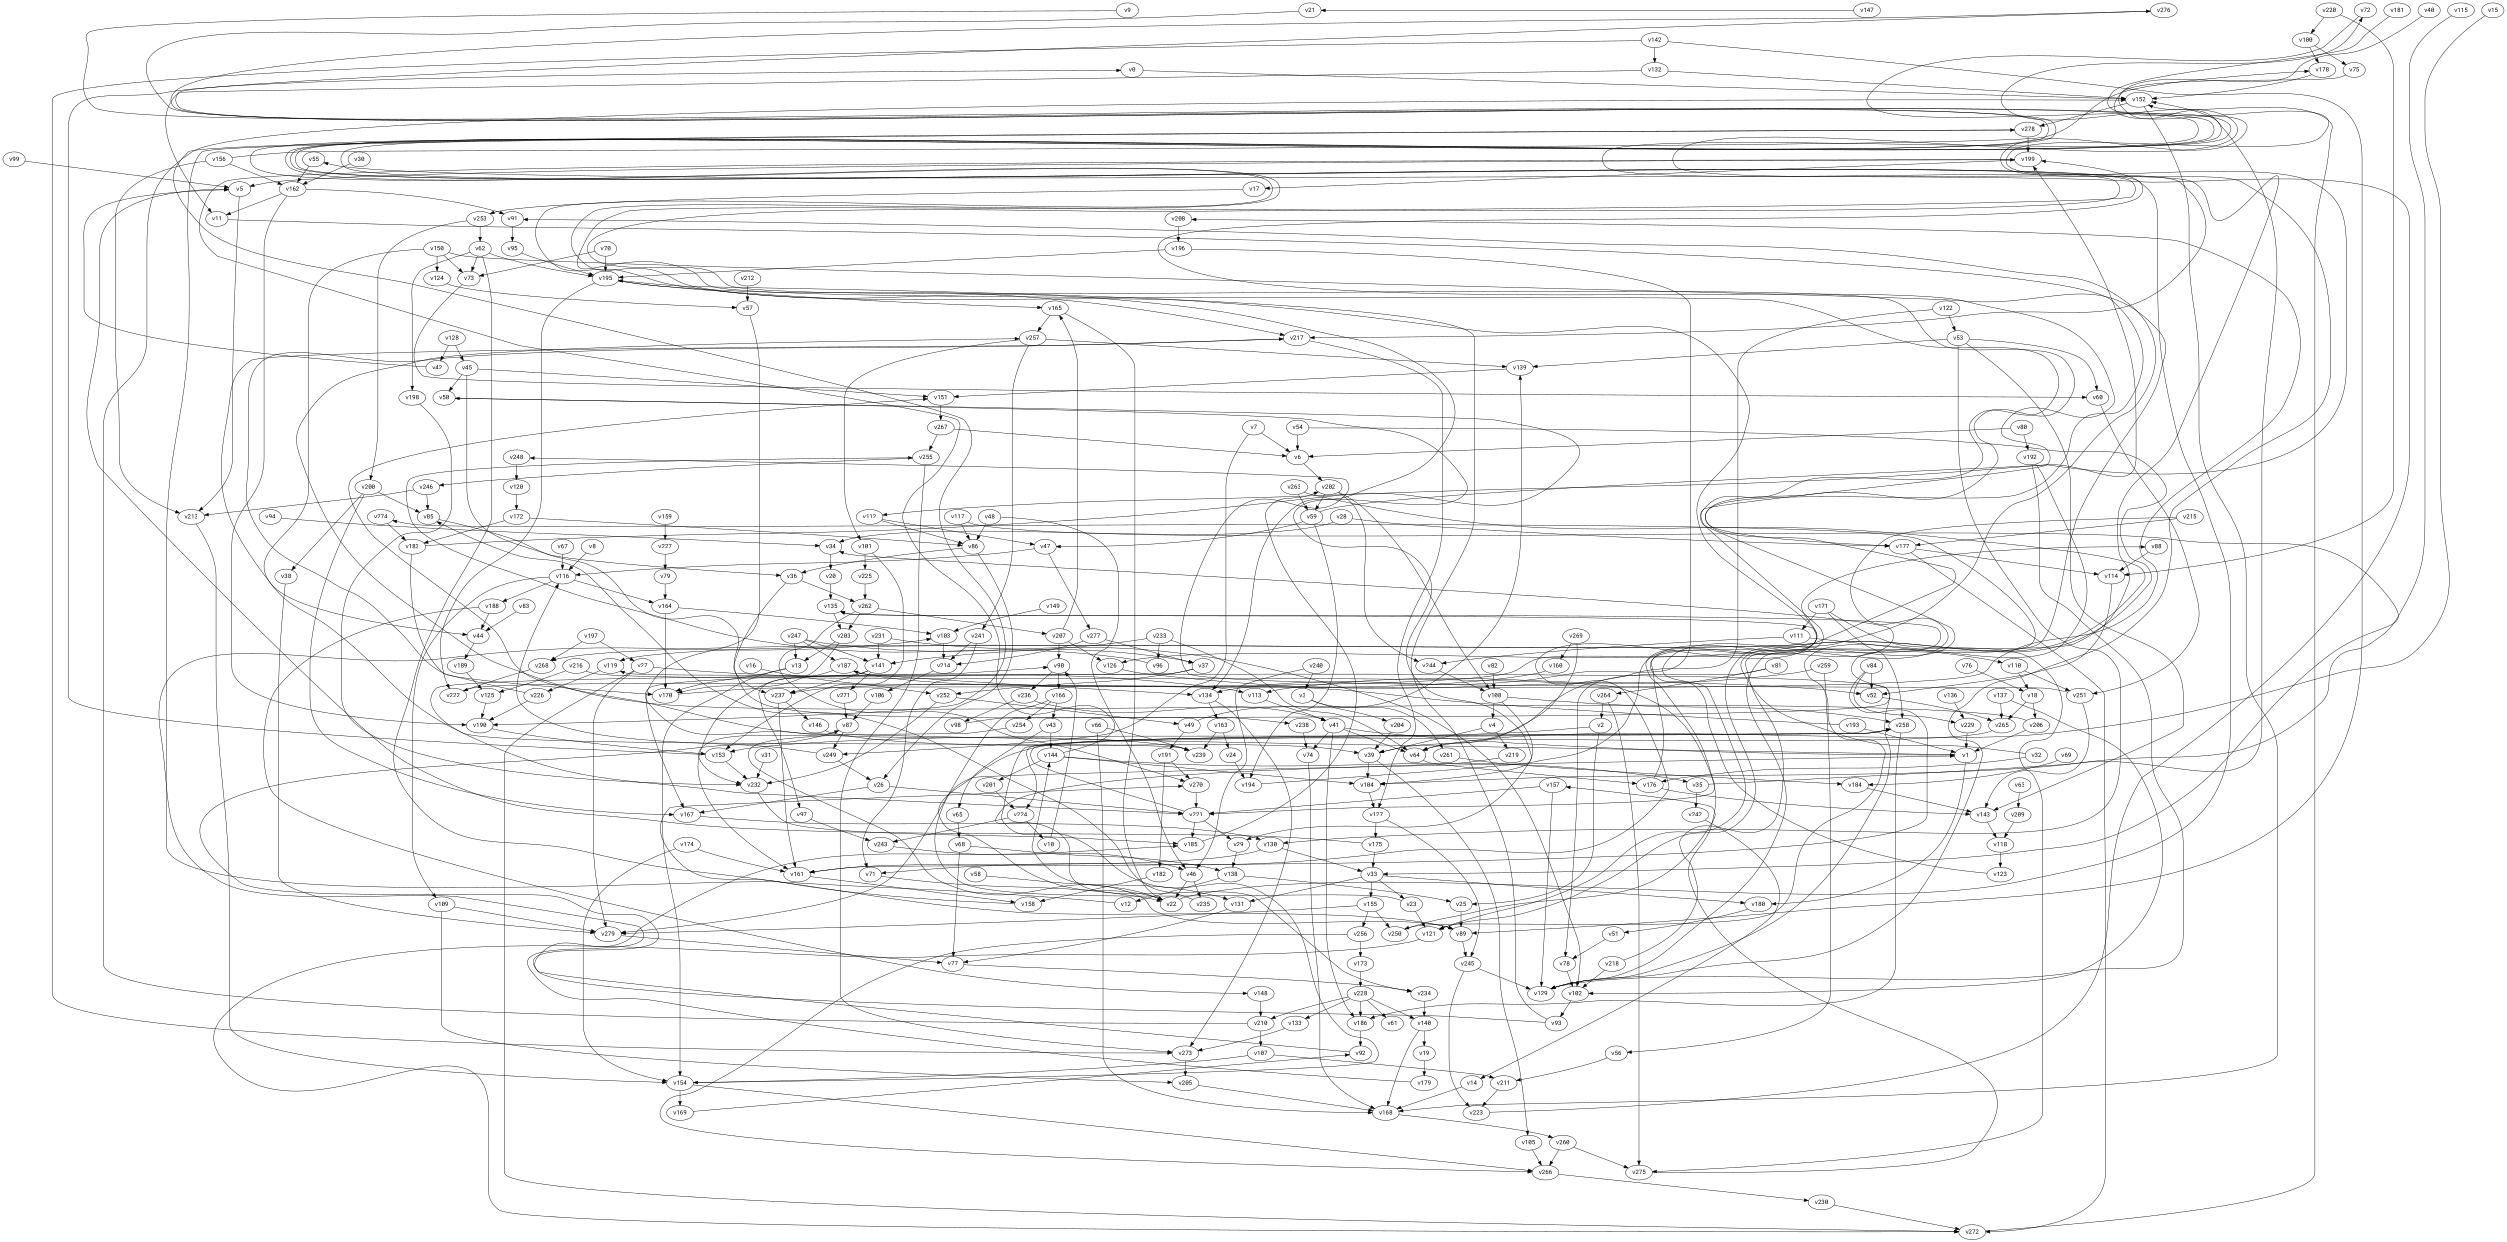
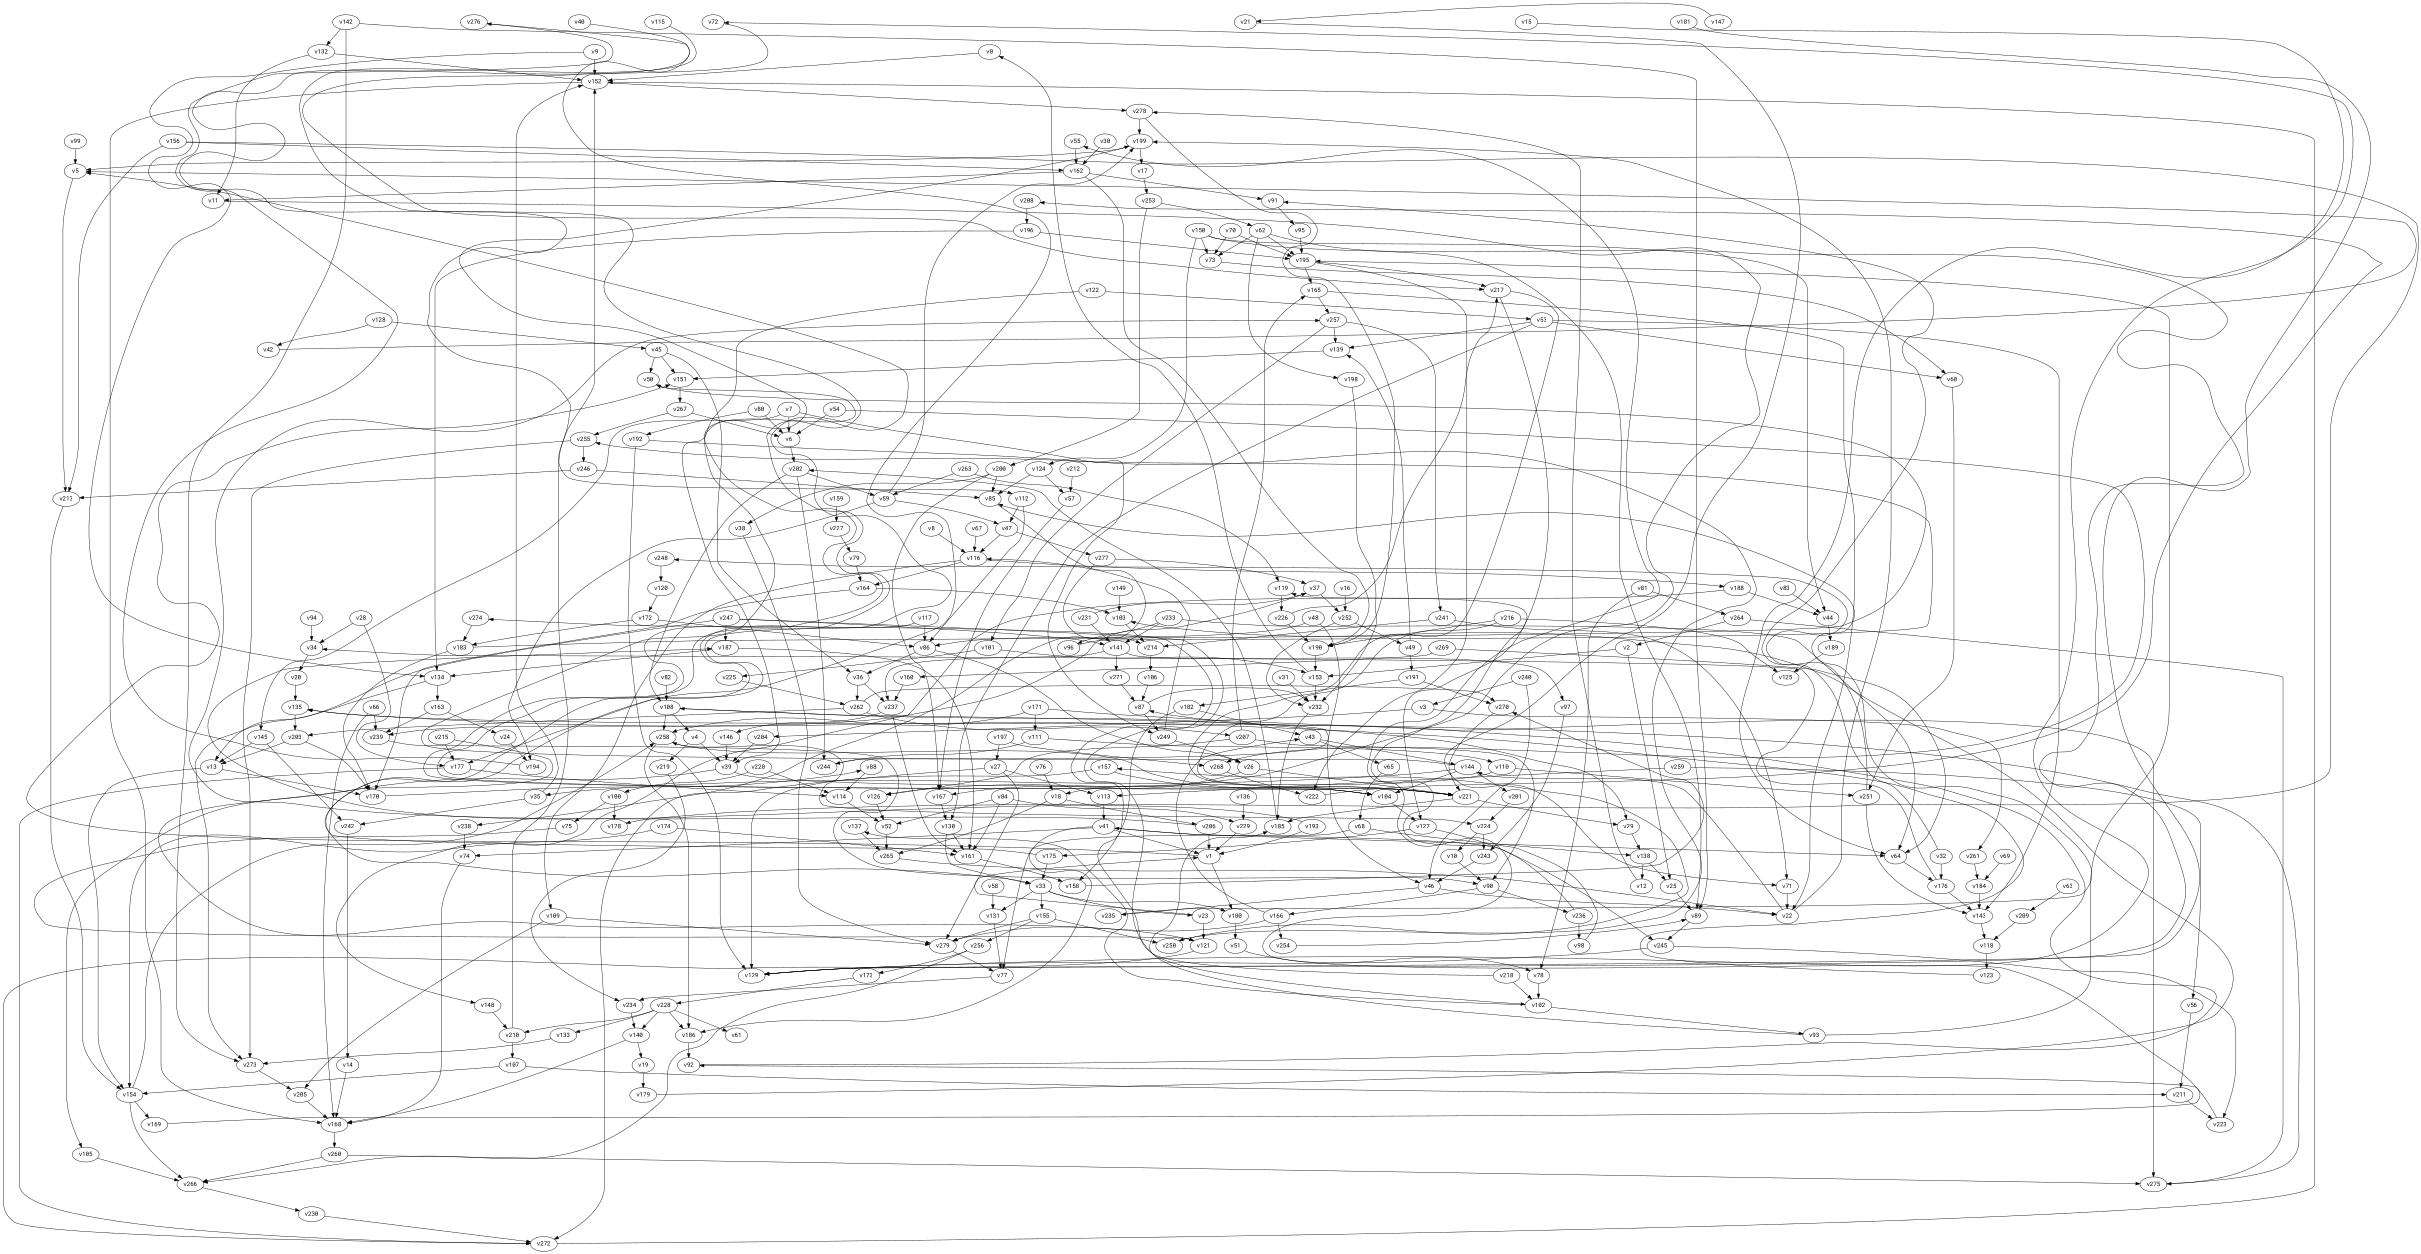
edge "v178" -> "v152": now "v9" -> "v152"
edge "v124" -> "v85": added
edge "v125" -> "v190": now "v216" -> "v190"
edge "v182" -> "v43": added
node "v145": added
edge "v137" -> "v102": reversed
